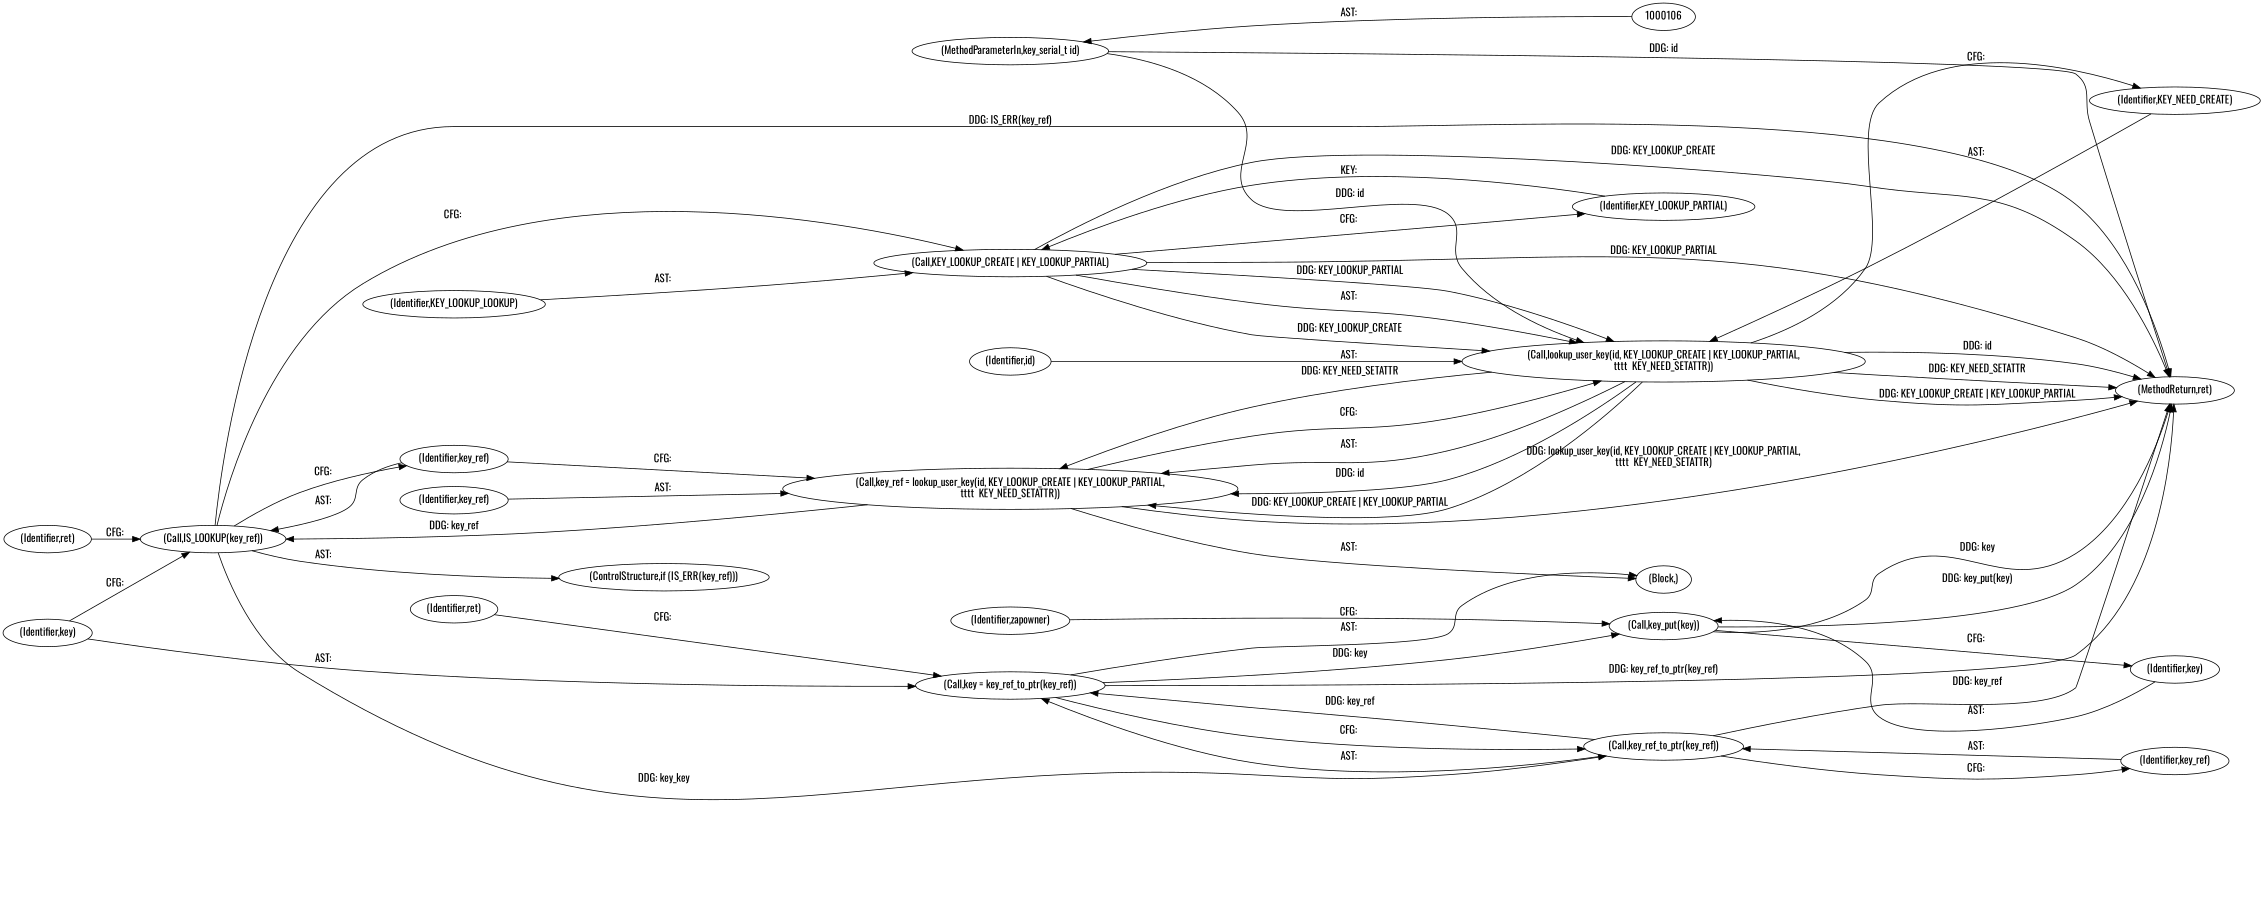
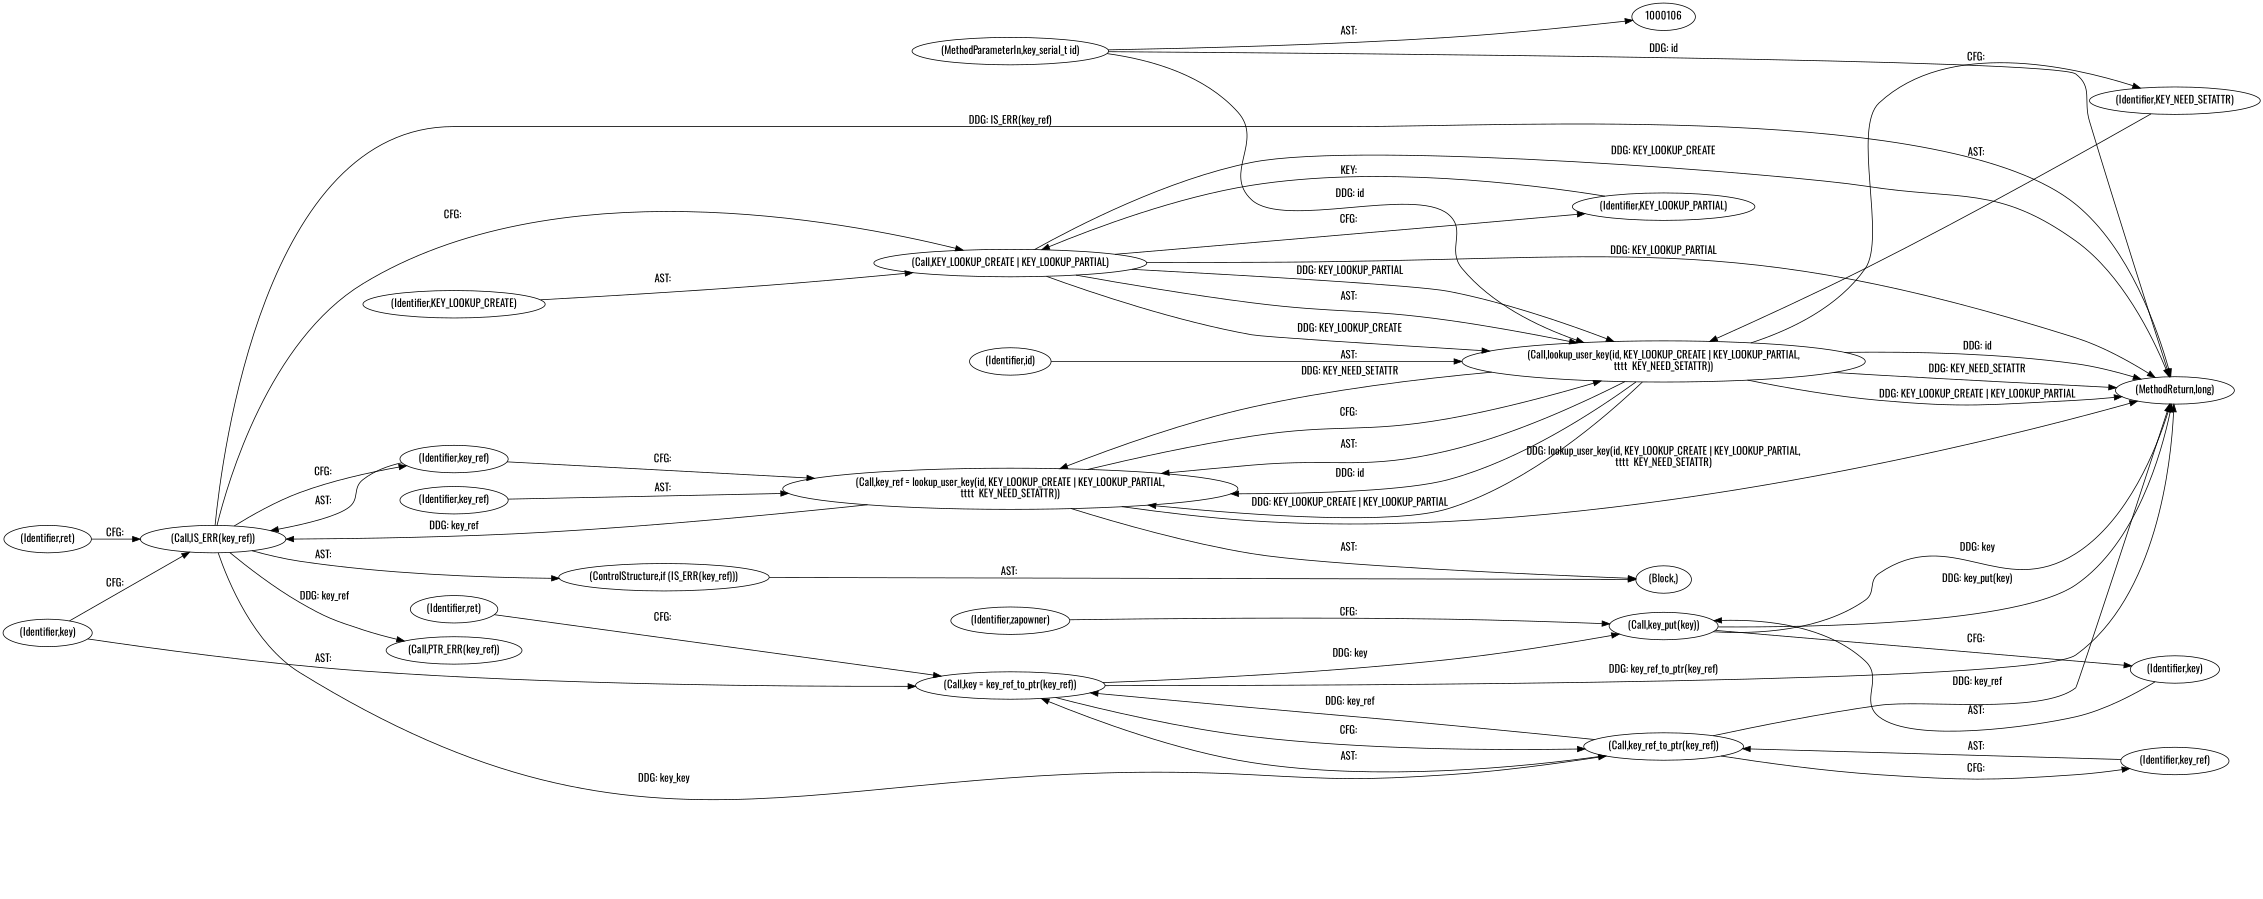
edge "1000106" -> "(MethodParameterIn,key_serial_t id)": reversed
node "(Identifier,KEY_NEED_CREATE)": label "(Identifier,KEY_NEED_CREATE)" -> "(Identifier,KEY_NEED_SETATTR)"
node "(Identifier,KEY_LOOKUP_LOOKUP)": label "(Identifier,KEY_LOOKUP_LOOKUP)" -> "(Identifier,KEY_LOOKUP_CREATE)"
node "(MethodReturn,ret)": label "(MethodReturn,ret)" -> "(MethodReturn,long)"
node "(Call,IS_LOOKUP(key_ref))": label "(Call,IS_LOOKUP(key_ref))" -> "(Call,IS_ERR(key_ref))"
edge "(Call,key = key_ref_to_ptr(key_ref))" -> "(Block,)": now "(ControlStructure,if (IS_ERR(key_ref)))" -> "(Block,)"
node "(Call,PTR_ERR(key_ref))": added
